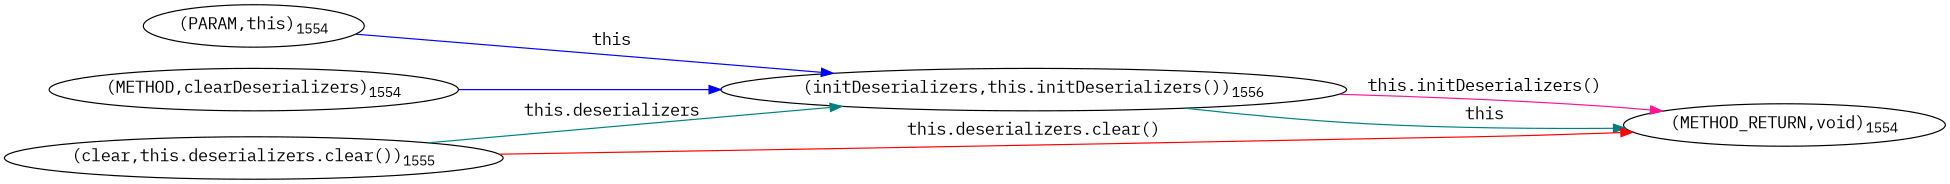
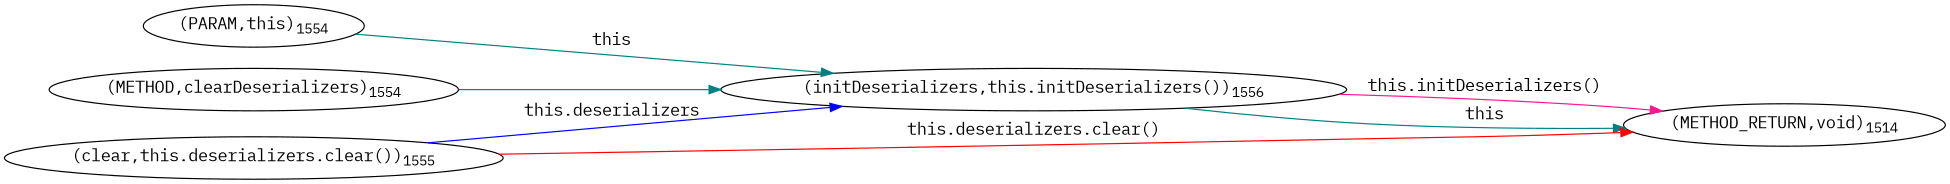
edge "(PARAM,this)" -> "(initDeserializers,this.initDeserializers())": color blue -> teal
edge "(METHOD,clearDeserializers)" -> "(initDeserializers,this.initDeserializers())": color blue -> teal
node "(METHOD_RETURN,void)": text "1554" -> "1514"
edge "(clear,this.deserializers.clear())" -> "(initDeserializers,this.initDeserializers())": color teal -> blue
